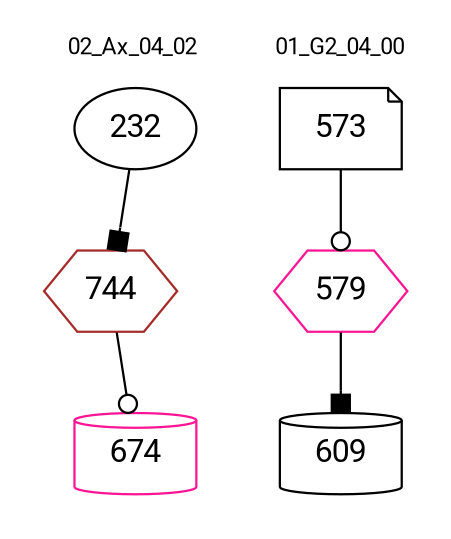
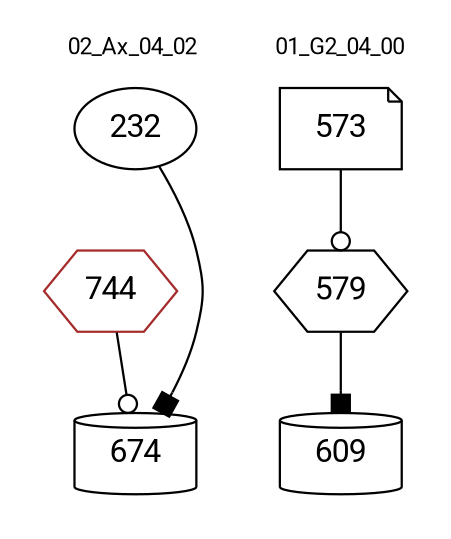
edge "232" -> "744": now "232" -> "674"
node "579": color deeppink -> black
node "674": color deeppink -> black
